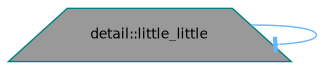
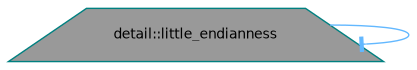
node "detail::little_little": label "detail::little_little" -> "detail::little_endianness"
